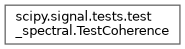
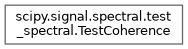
node "scipy.signal.tests.test _spectral.TestCoherence": label "scipy.signal.tests.test _spectral.TestCoherence" -> "scipy.signal.spectral.test _spectral.TestCoherence"
